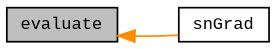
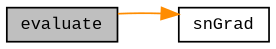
edge "snGrad" -> "evaluate": reversed
